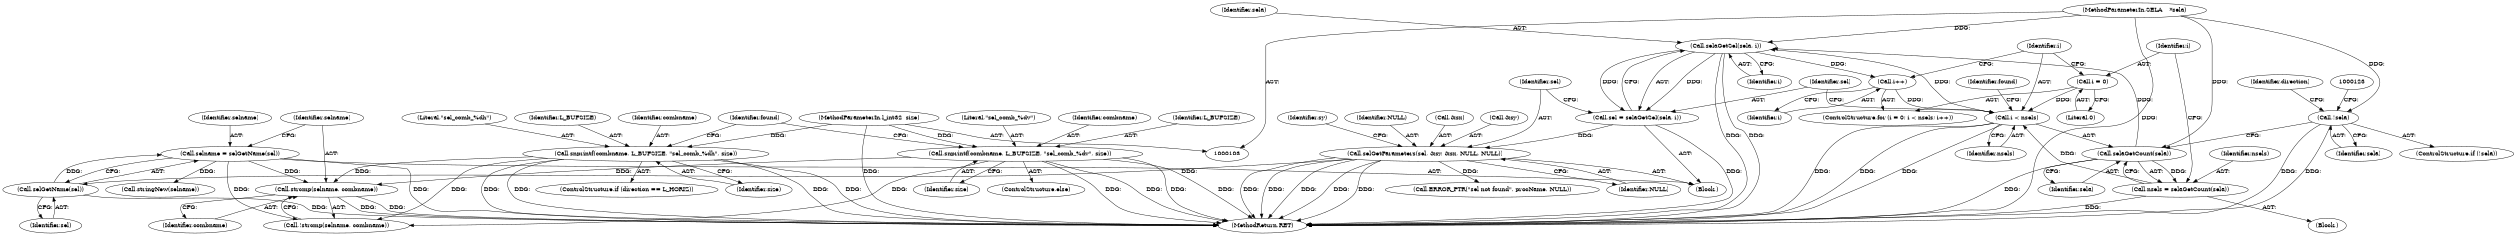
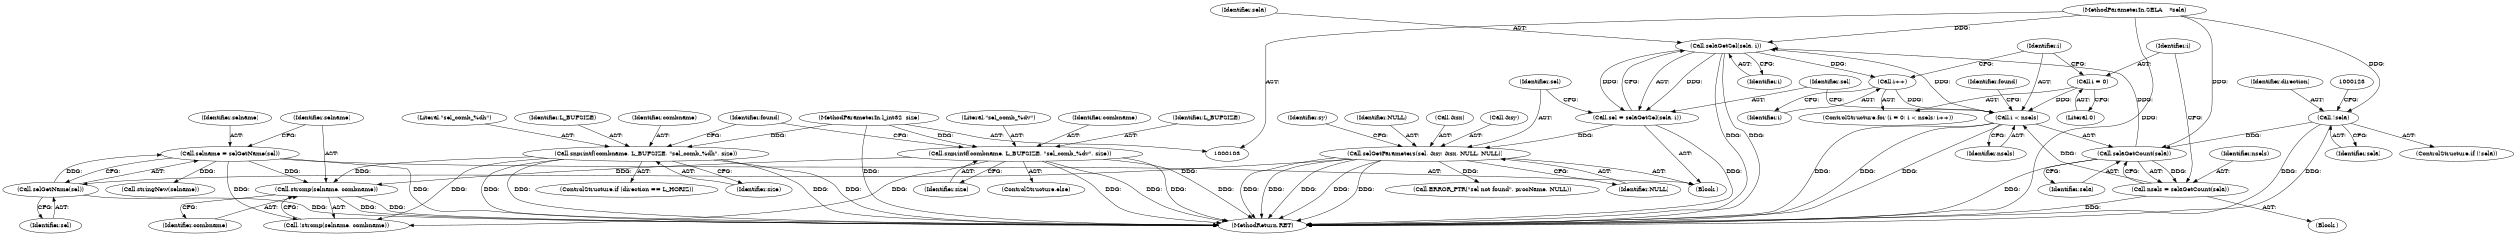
edge "(Identifier,direction)" -> "(Call,!sela)": label "CFG: " -> "AST: "
edge "(Call,!sela)" -> "(Call,selaGetCount(sela))": label "CFG: " -> "DDG: "
